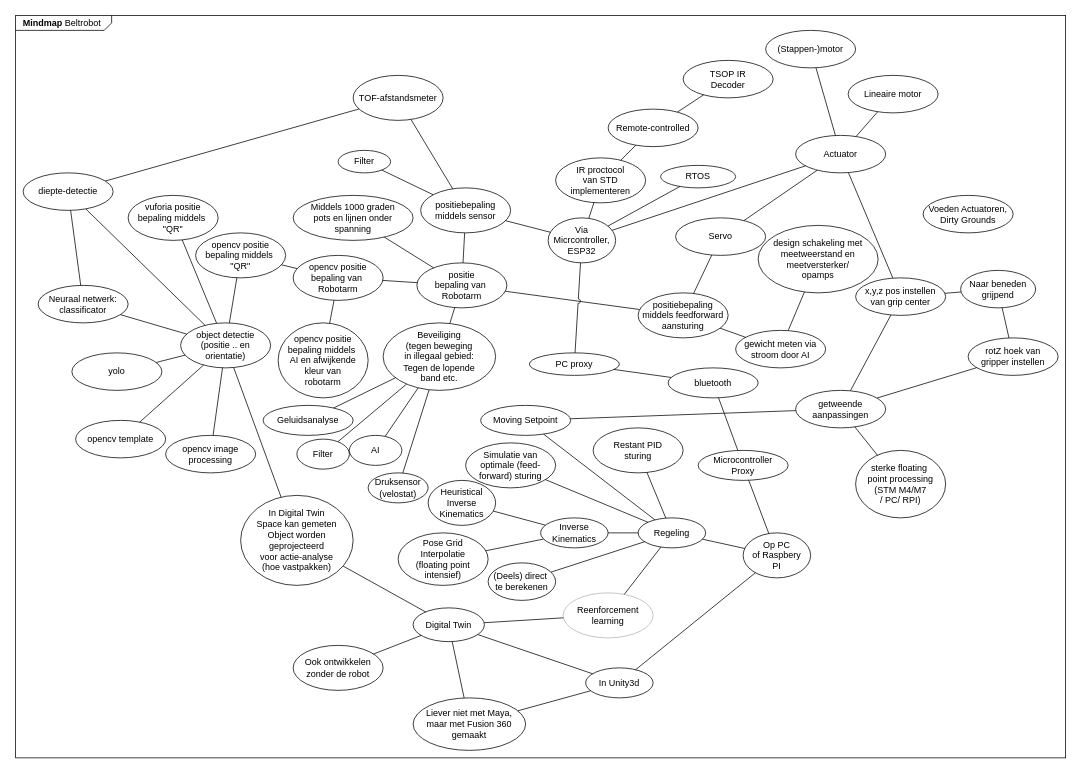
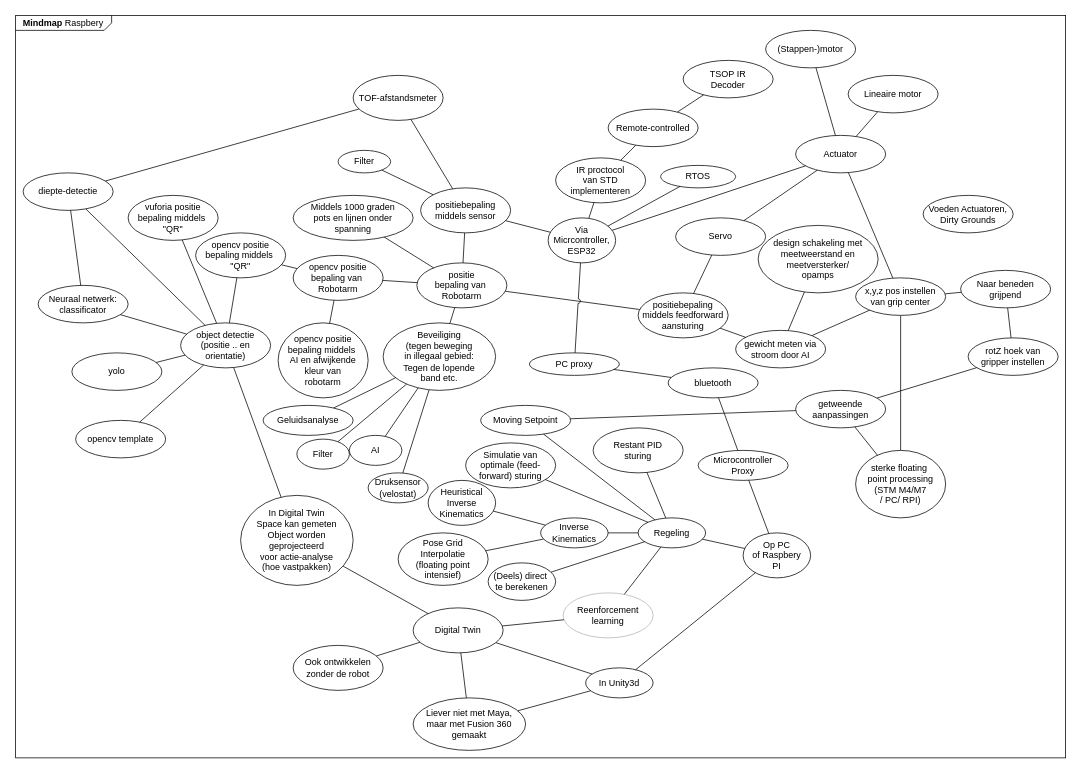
node "Mindmap Beltrobot": label "Mindmap Beltrobot" -> "Mindmap Raspbery"
node "Naar beneden grijpend": size 75x38 -> 90x38
edge "x,y,z pos instellen van grip center" -- "gewicht meten via stroom door AI": added
edge "x,y,z pos instellen van grip center" -- "getweende aanpassingen": now "x,y,z pos instellen van grip center" -- "sterke floating point processing (STM M4/M7 / PC/ RPI)"
edge "object detectie (positie .. en orientatie)" -- "opencv image processing": removed
node "opencv image processing": removed
node "Digital Twin": size 71x34 -> 90x45
